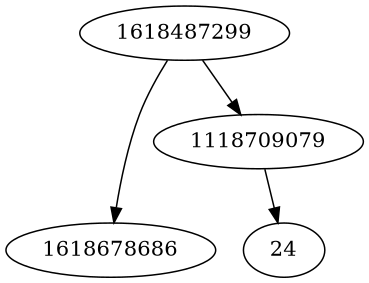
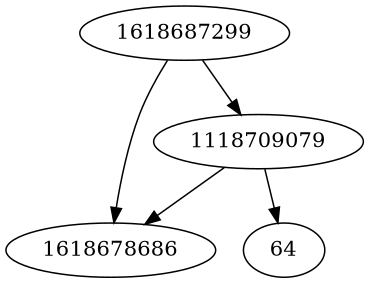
node "1618487299": label "1618487299" -> "1618687299"
edge "1118709079" -> "1618678686": added
node "24": label "24" -> "64"
